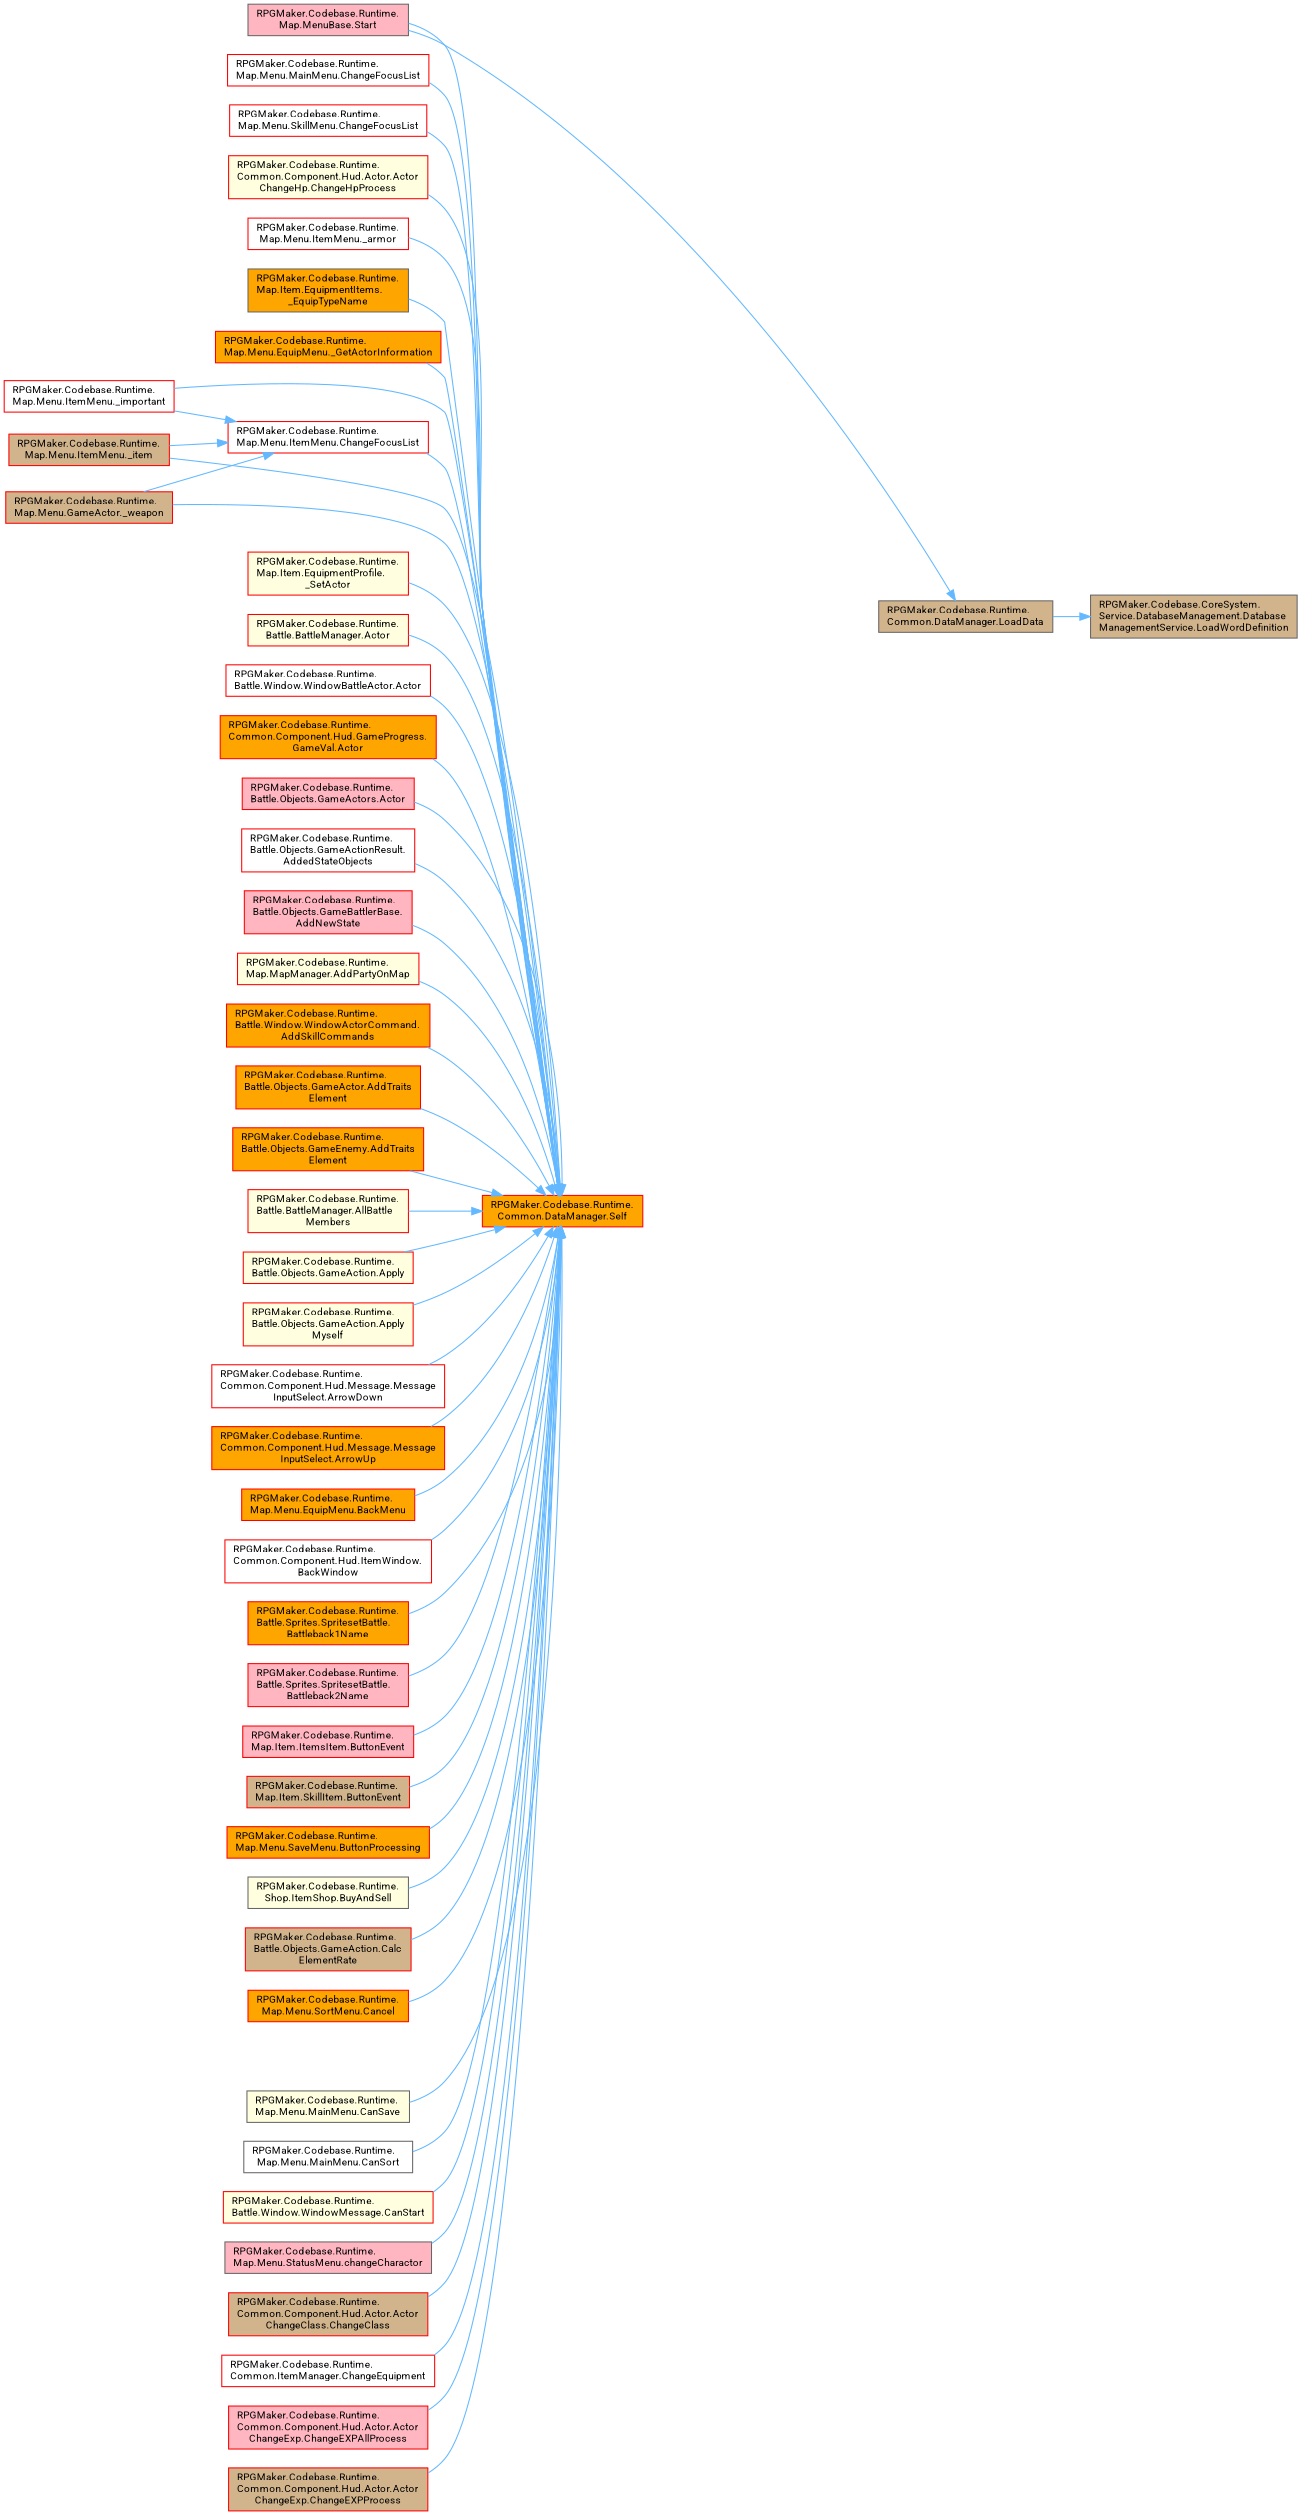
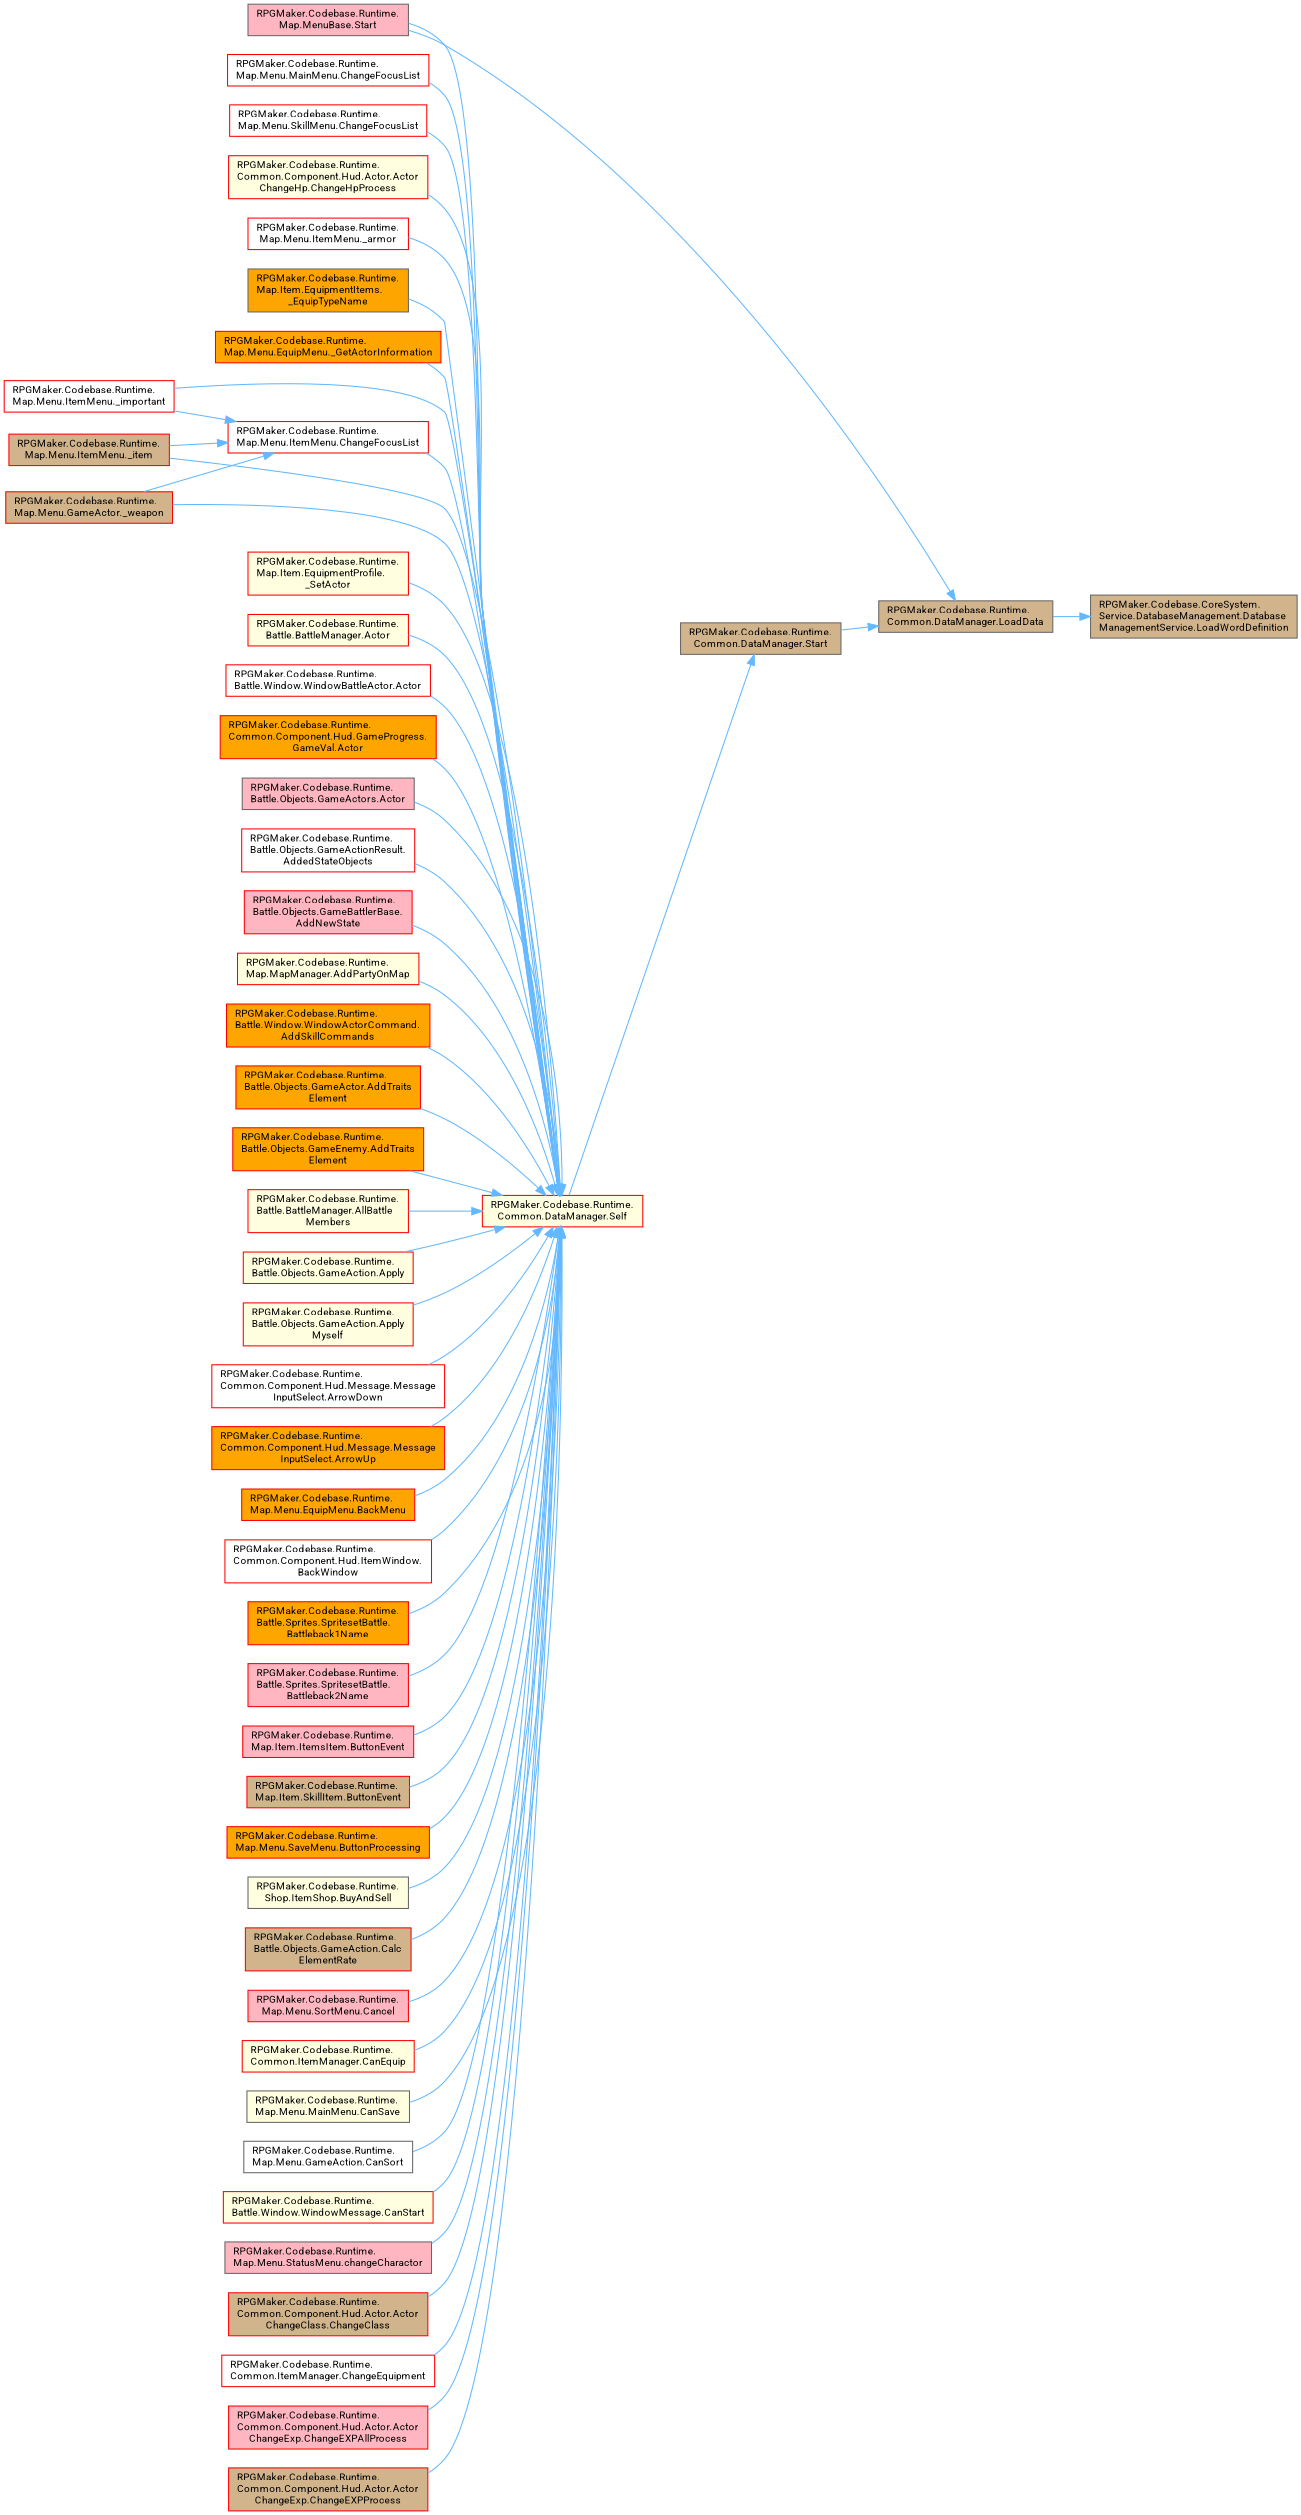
node "RPGMaker.Codebase.Runtime. Common.DataManager.Start": added
node "RPGMaker.Codebase.Runtime. Battle.Objects.GameActors.Actor": color red -> grey40
node "RPGMaker.Codebase.Runtime. Common.DataManager.Self": fillcolor orange -> lightyellow
node "RPGMaker.Codebase.Runtime. Map.Menu.SortMenu.Cancel": fillcolor orange -> lightpink
node "RPGMaker.Codebase.Runtime. Common.ItemManager.CanEquip": added
node "RPGMaker.Codebase.Runtime. Map.Menu.MainMenu.CanSort": label "RPGMaker.Codebase.Runtime. Map.Menu.MainMenu.CanSort" -> "RPGMaker.Codebase.Runtime. Map.Menu.GameAction.CanSort"
